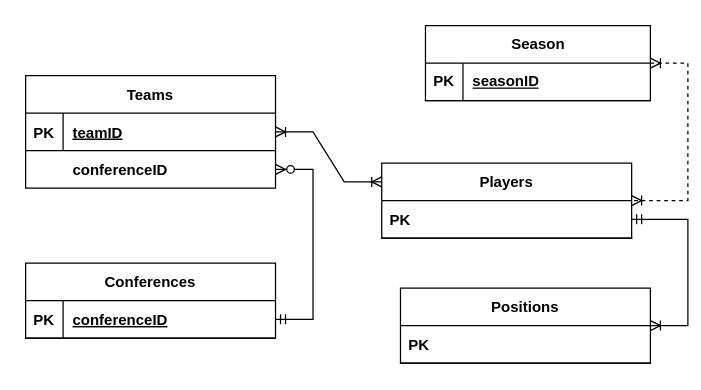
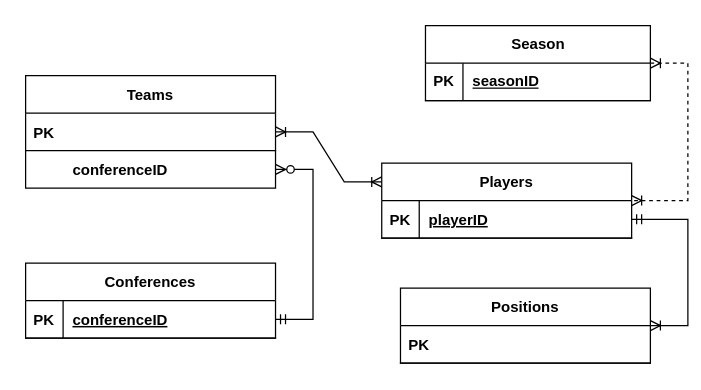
node "teamID": removed
node "playerID": added
